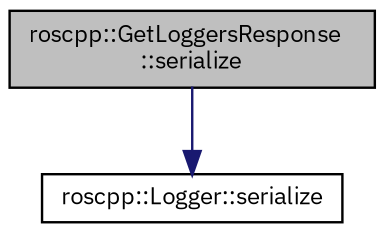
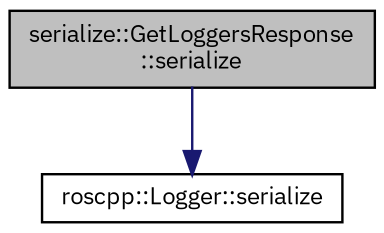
node "roscpp::GetLoggersResponse ::serialize": label "roscpp::GetLoggersResponse ::serialize" -> "serialize::GetLoggersResponse ::serialize"
